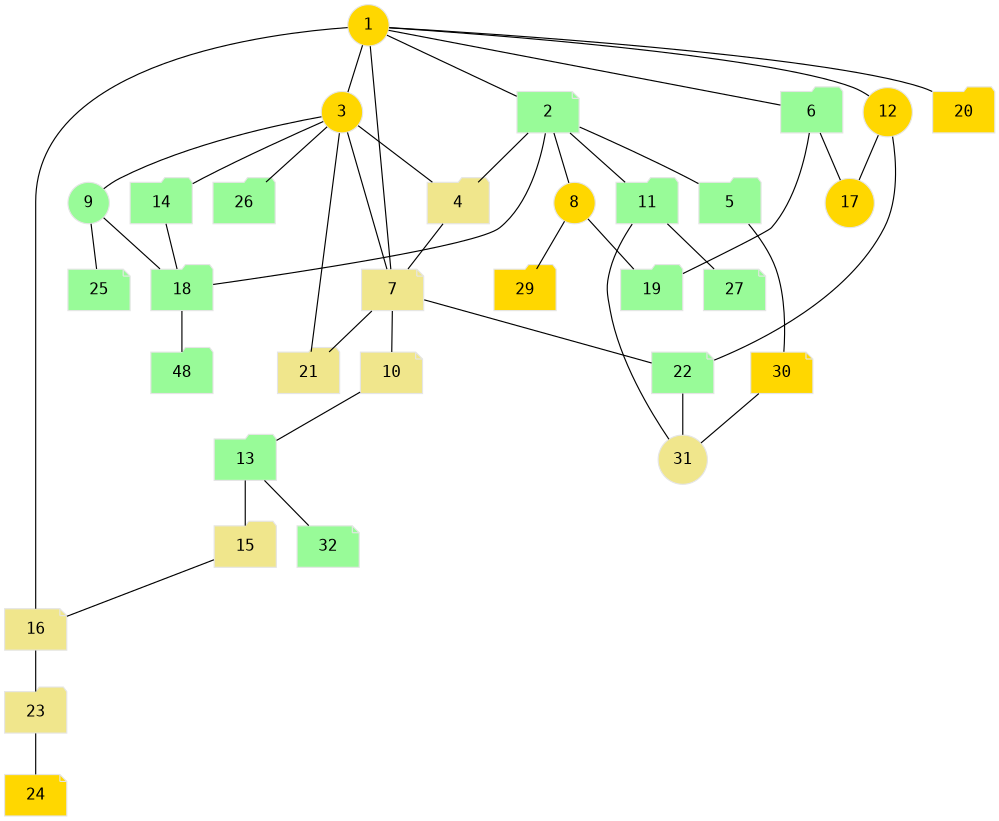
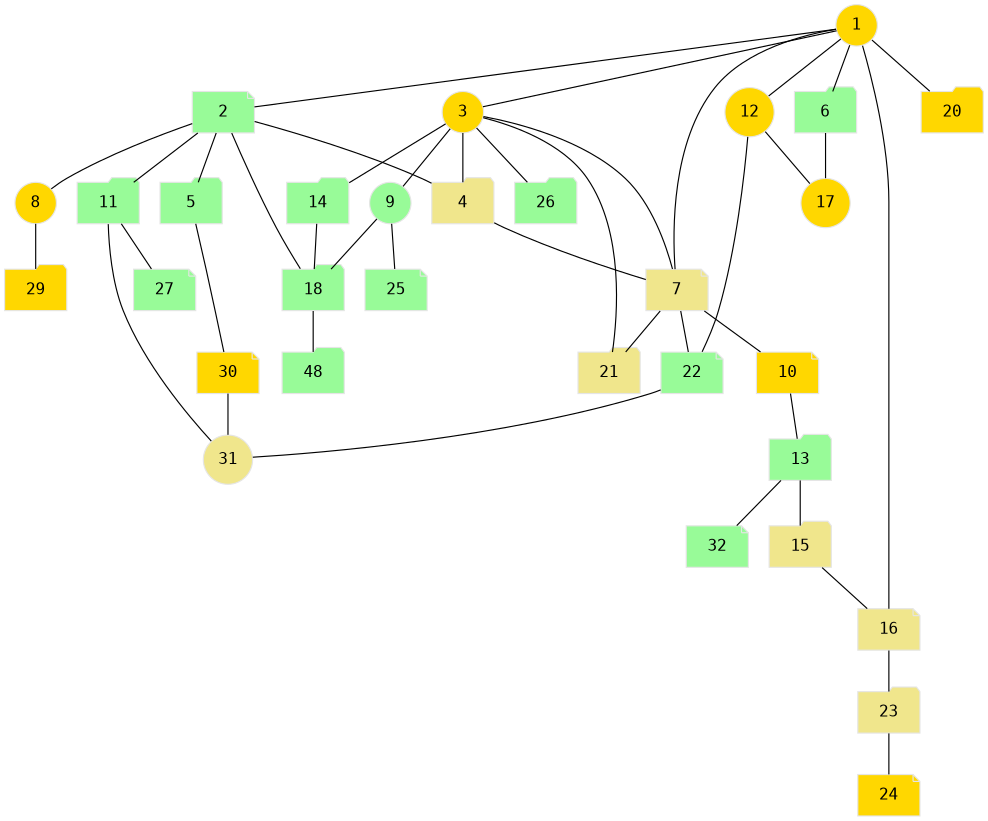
node "19": removed
node "10": fillcolor khaki -> gold
